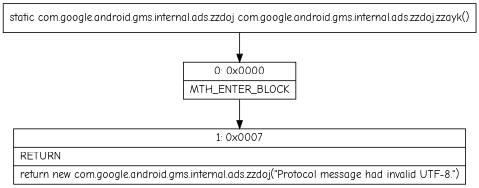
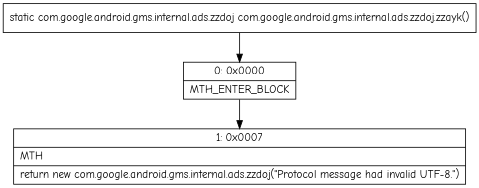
node "1: 0x0007": text "RETURN" -> "MTH"
